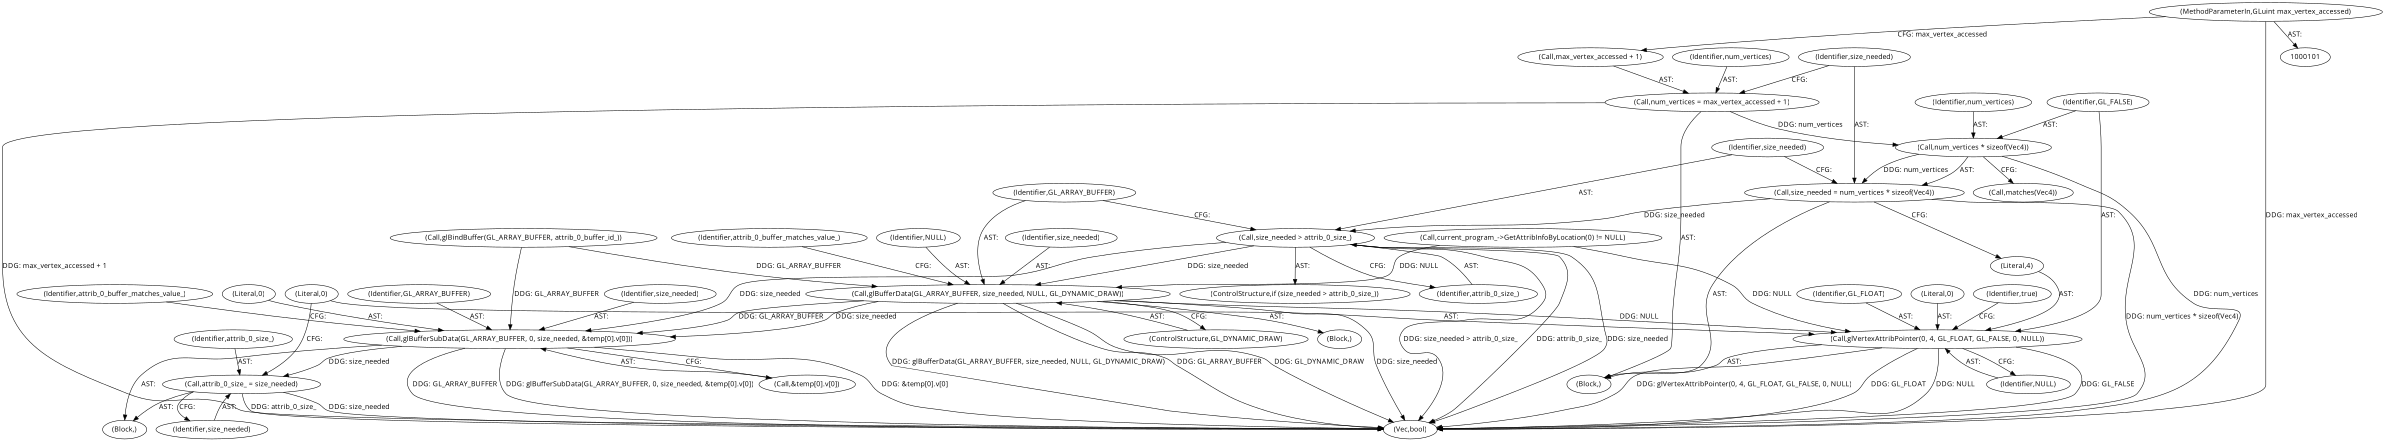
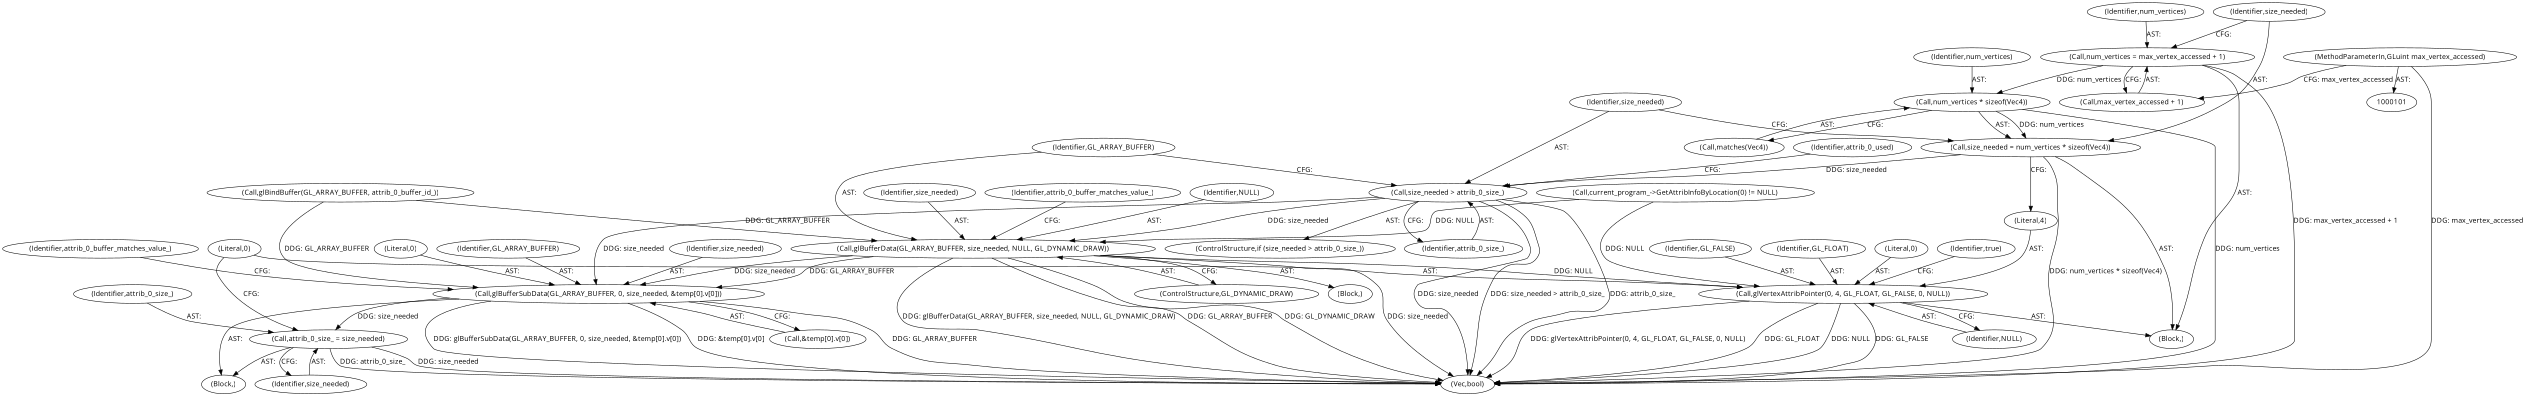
edge "(Call,num_vertices = max_vertex_accessed + 1)" -> "(Call,max_vertex_accessed + 1)": added, label "CFG:"
edge "(Identifier,GL_FALSE)" -> "(Call,num_vertices * sizeof(Vec4))": now "(Call,matches(Vec4))" -> "(Call,num_vertices * sizeof(Vec4))"
node "(Identifier,attrib_0_used)": added
